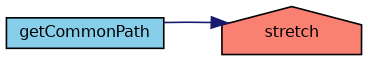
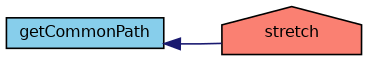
edge "getCommonPath" -> "stretch": reversed
